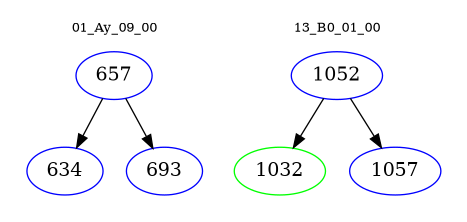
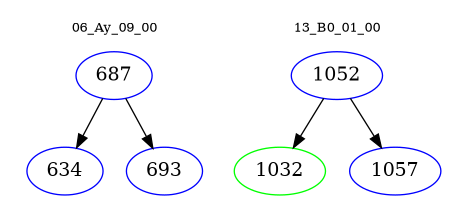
cluster "01_Ay_09_00": label "01_Ay_09_00" -> "06_Ay_09_00"
node "657": label "657" -> "687"
